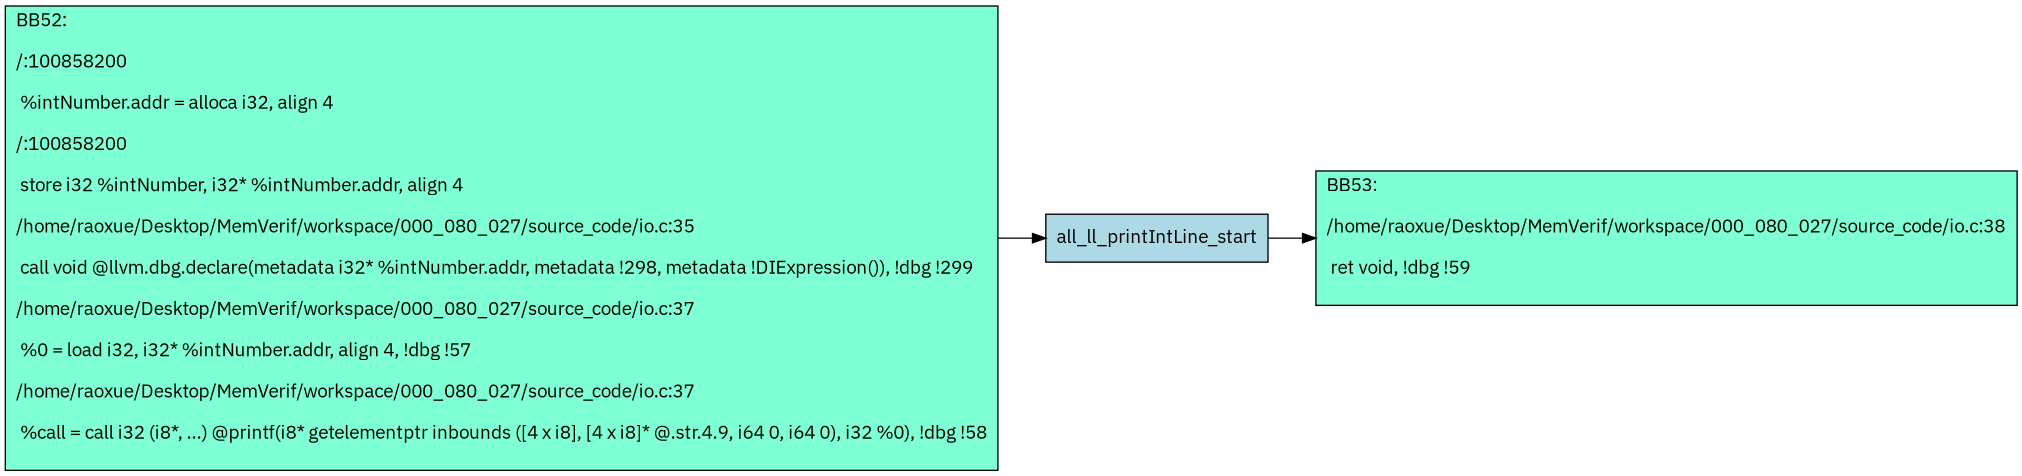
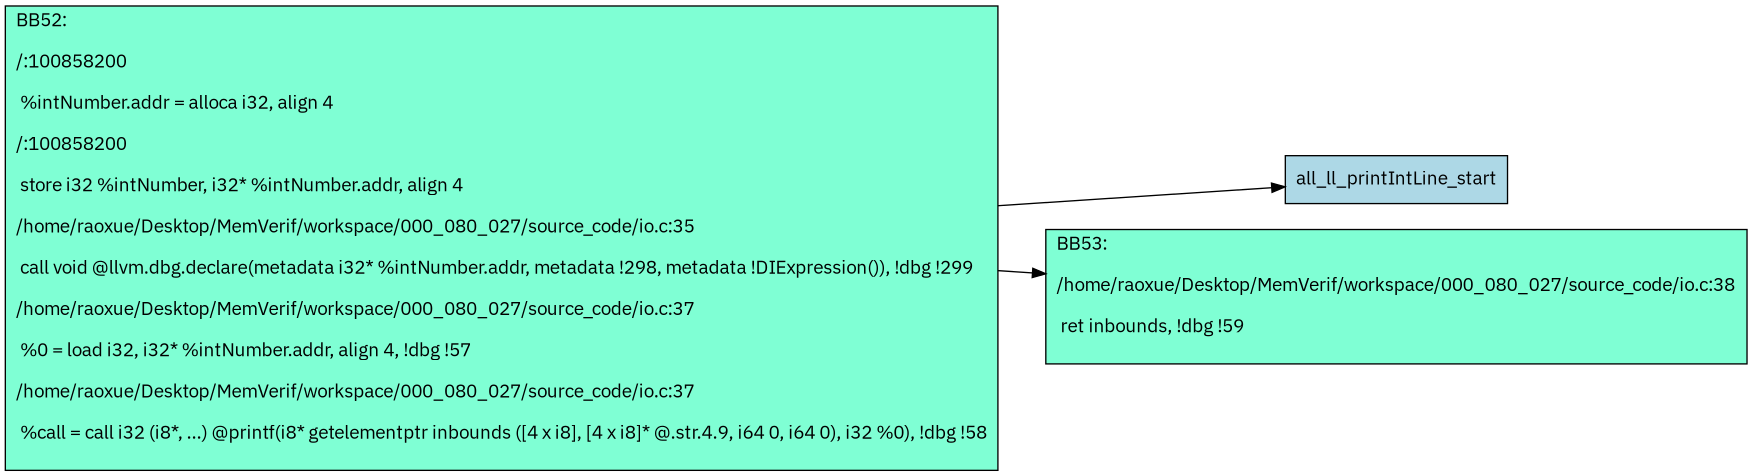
edge "all_ll_printIntLine_start" -> "BB53:": now "BB52:" -> "BB53:"
node "BB53:": text "ret void, !dbg !59" -> "ret inbounds, !dbg !59"
